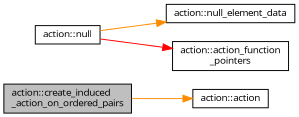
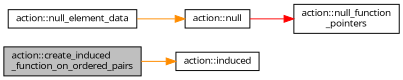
edge "action::null" -> "action::null_element_data": reversed
node "action::action_function _pointers": label "action::action_function _pointers" -> "action::null_function _pointers"
node "action::create_induced _action_on_ordered_pairs": label "action::create_induced _action_on_ordered_pairs" -> "action::create_induced _function_on_ordered_pairs"
node "action::action": label "action::action" -> "action::induced"
